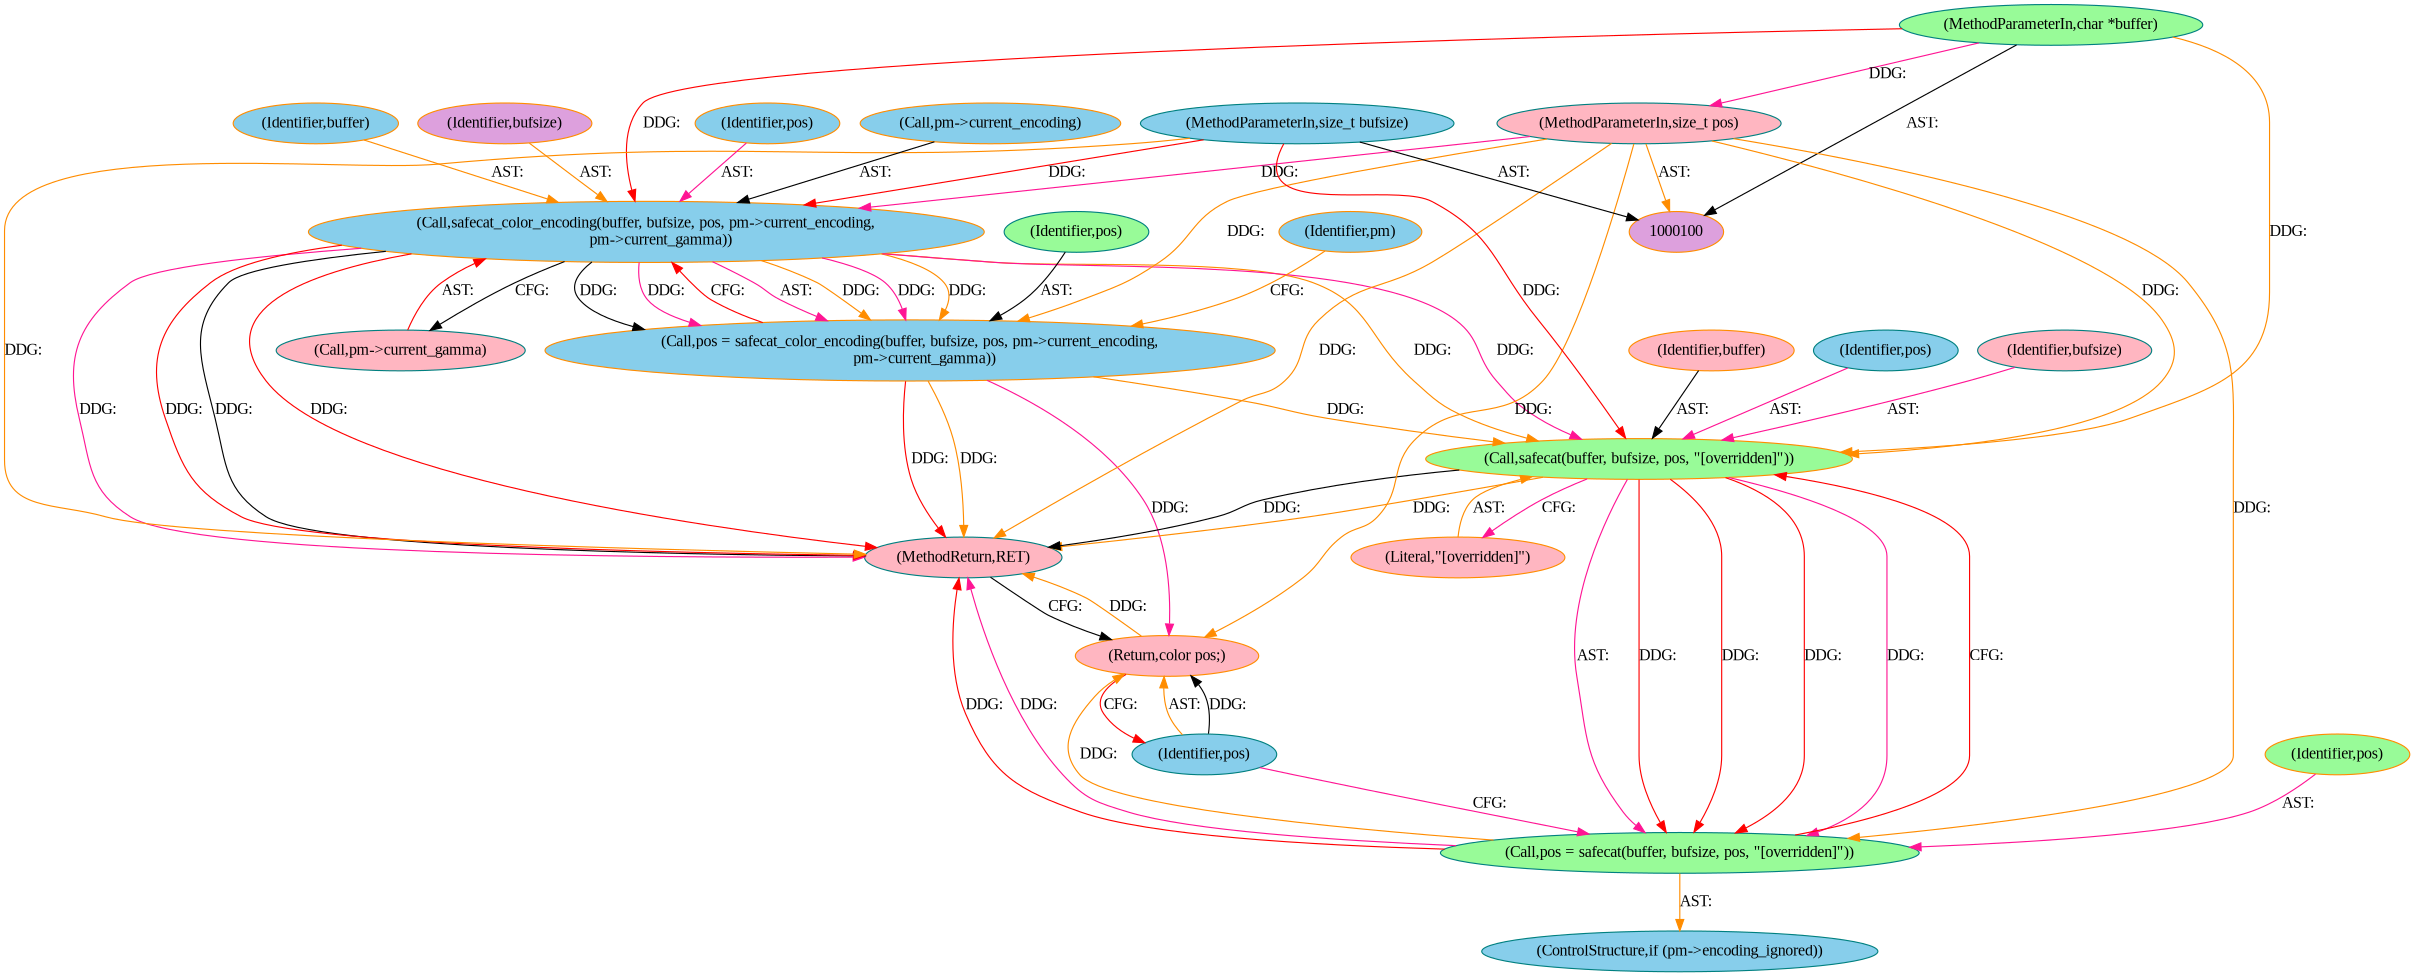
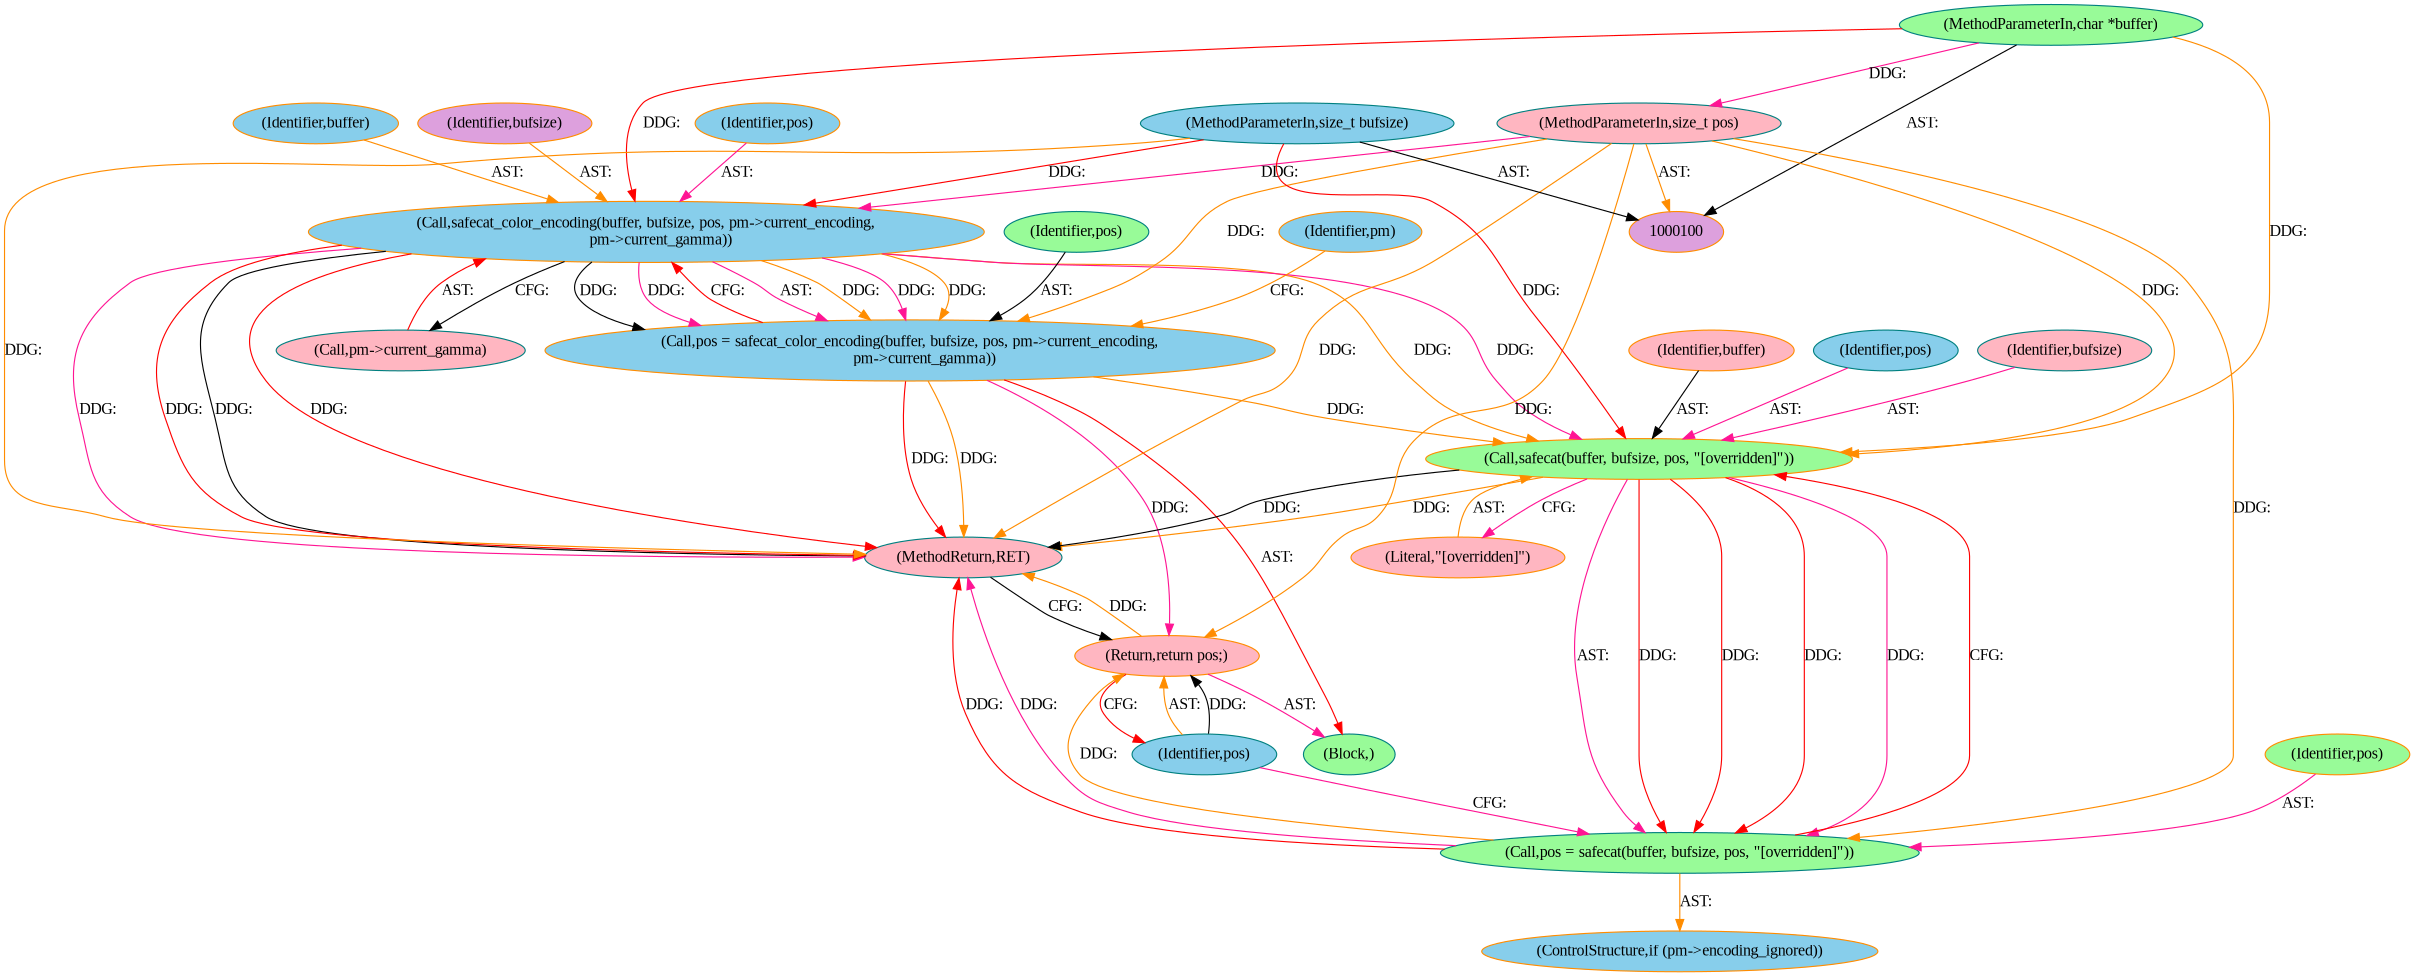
node "(Call,pm->current_encoding)": removed
node "(Return,color pos;)": label "(Return,color pos;)" -> "(Return,return pos;)"
node "(Block,)": added
node "(ControlStructure,if (pm->encoding_ignored))": color teal -> darkorange
